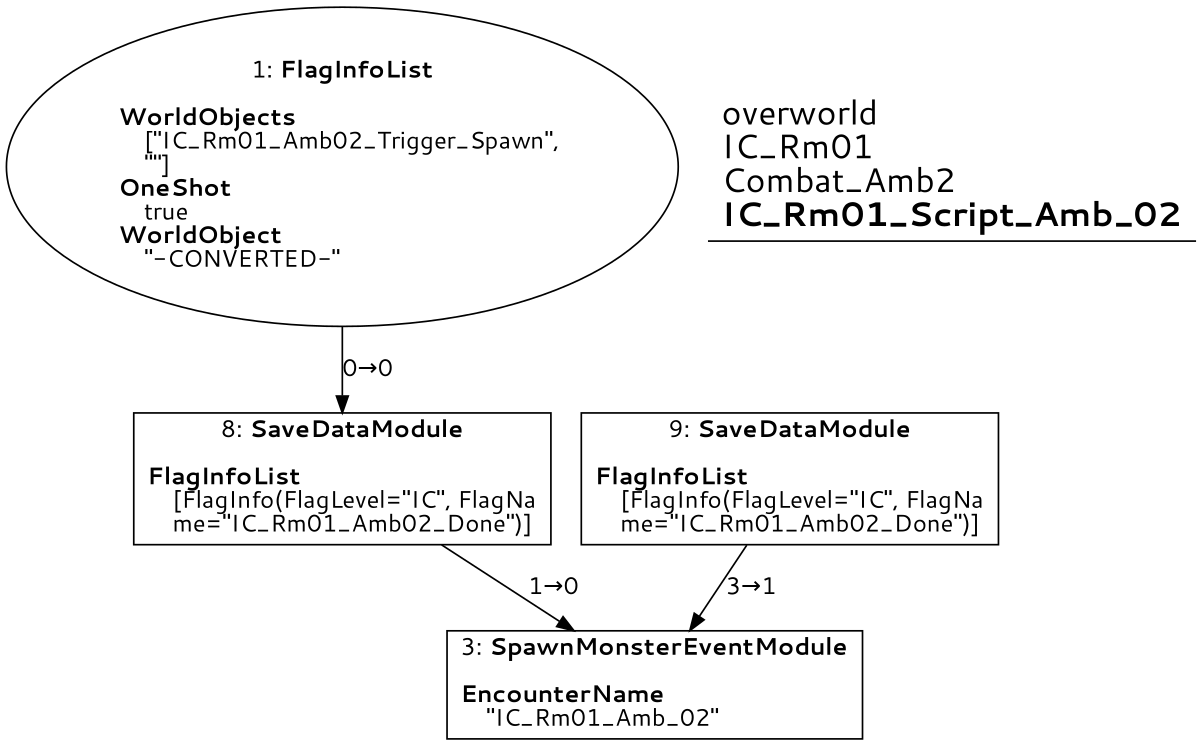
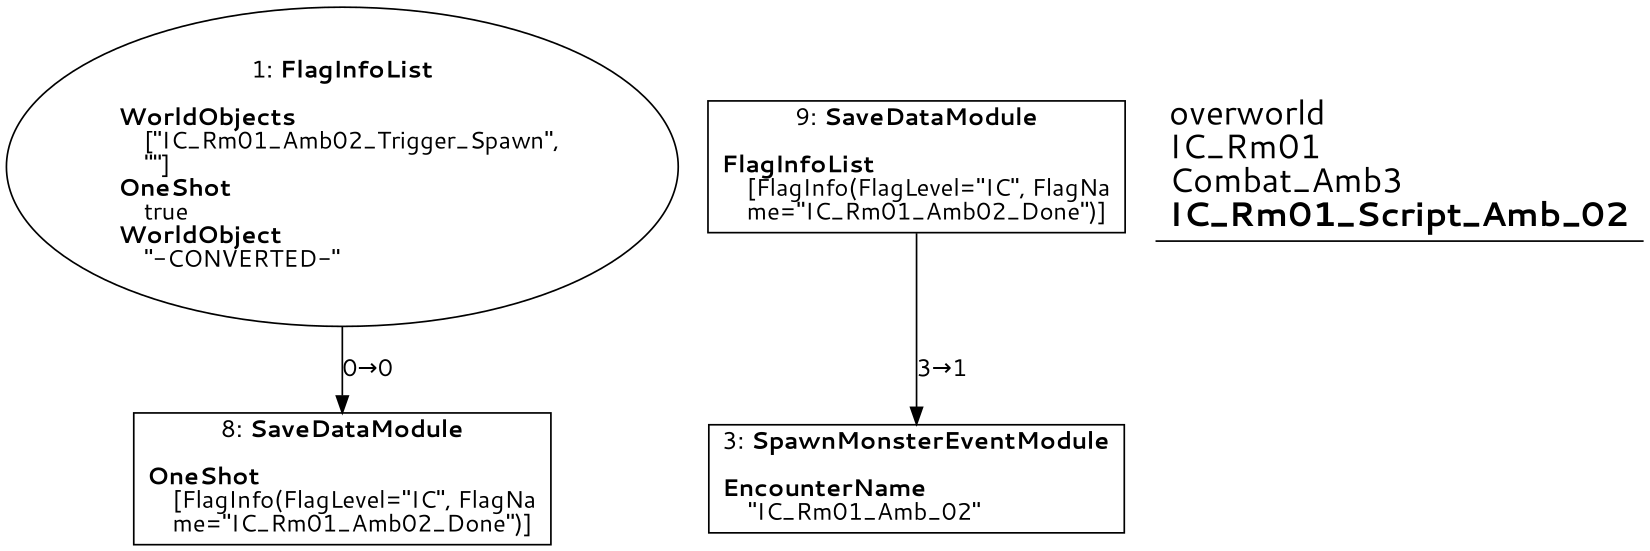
node "overworld": text "Combat_Amb2" -> "Combat_Amb3"
node "8:": text "FlagInfoList" -> "OneShot"
edge "8:" -> "3:": removed, label "1→0"
